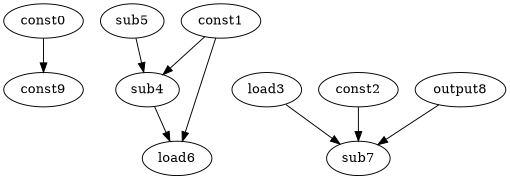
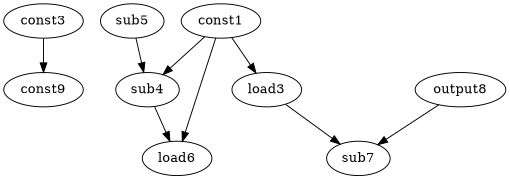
node "const0": label "const0" -> "const3"
edge "const1" -> "load3": added
node "const2": removed
